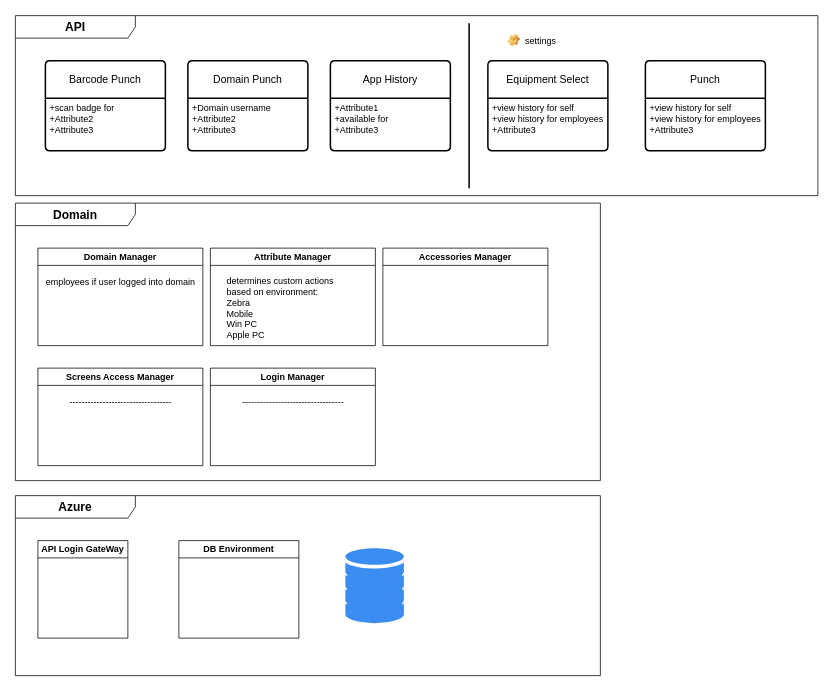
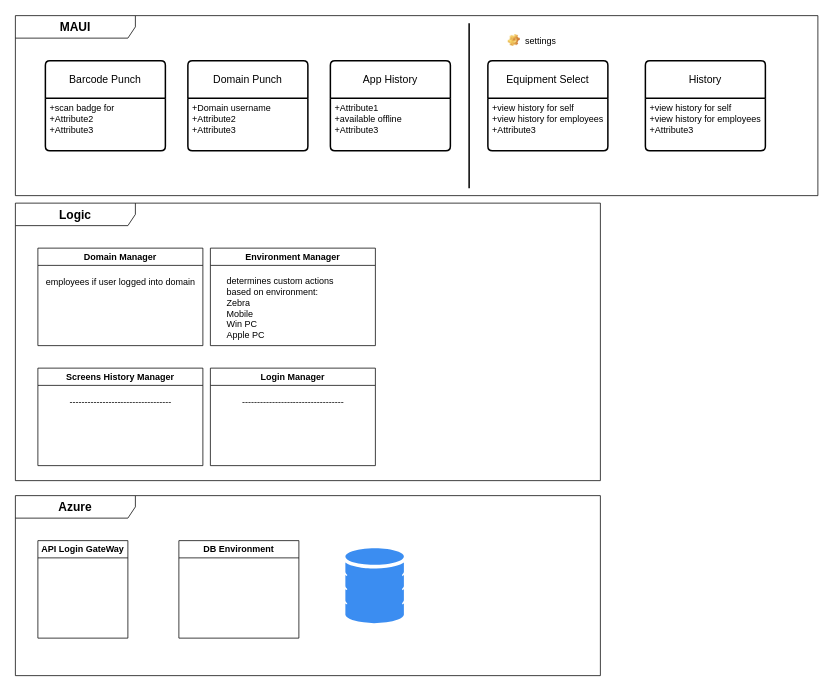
node "API": label "API" -> "MAUI"
node "Punch": label "Punch" -> "History"
node "+Attribute1 +available for +Attribute3": label "+Attribute1 +available for +Attribute3" -> "+Attribute1 +available offline +Attribute3"
node "Domain": label "Domain" -> "Logic"
node "Attribute Manager": label "Attribute Manager" -> "Environment Manager"
node "Accessories Manager": removed
node "Screens Access Manager": label "Screens Access Manager" -> "Screens History Manager"
